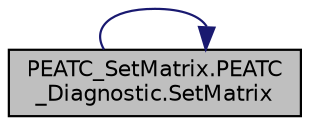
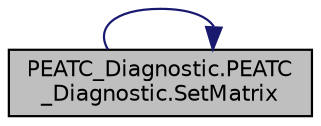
node "PEATC_SetMatrix.PEATC _Diagnostic.SetMatrix": label "PEATC_SetMatrix.PEATC _Diagnostic.SetMatrix" -> "PEATC_Diagnostic.PEATC _Diagnostic.SetMatrix"
